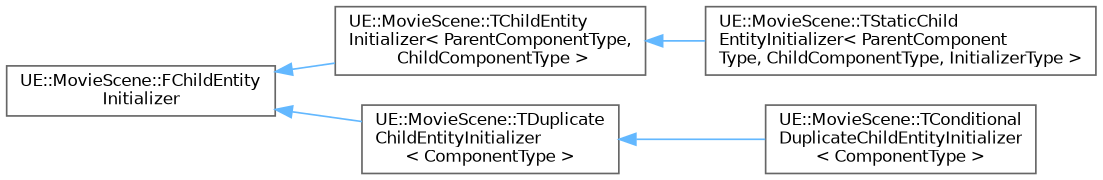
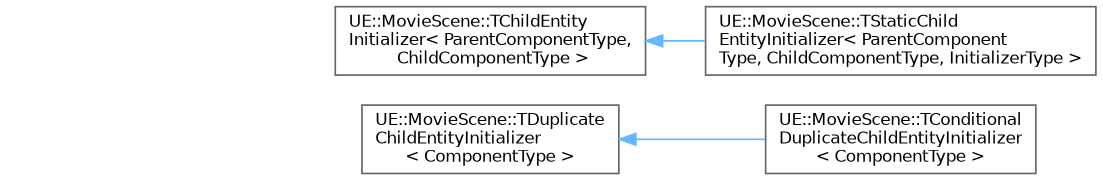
node "UE::MovieScene::FChildEntity Initializer": removed
